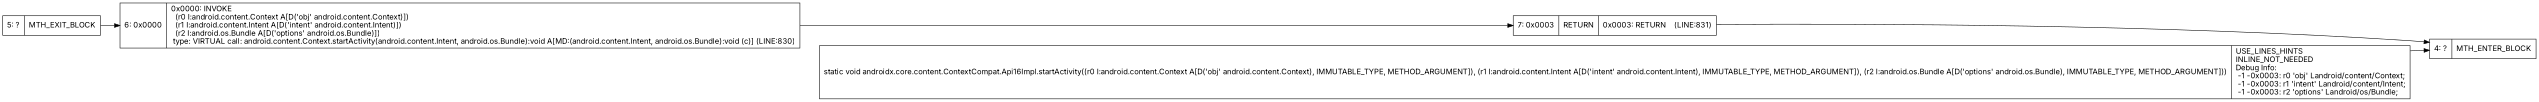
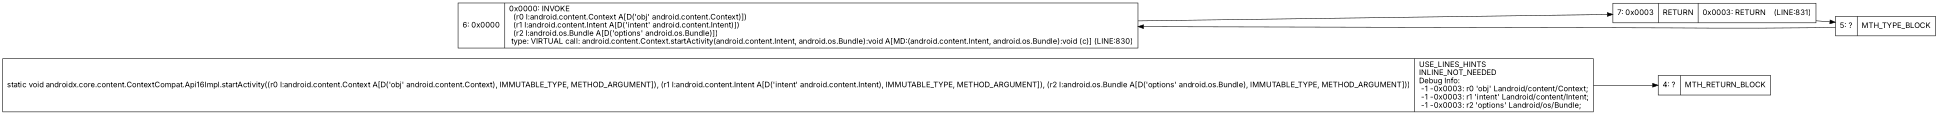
node "5: ?": text "MTH_EXIT_BLOCK" -> "MTH_TYPE_BLOCK"
edge "7: 0x0003" -> "4: ?": now "7: 0x0003" -> "5: ?"
node "4: ?": text "MTH_ENTER_BLOCK" -> "MTH_RETURN_BLOCK"
